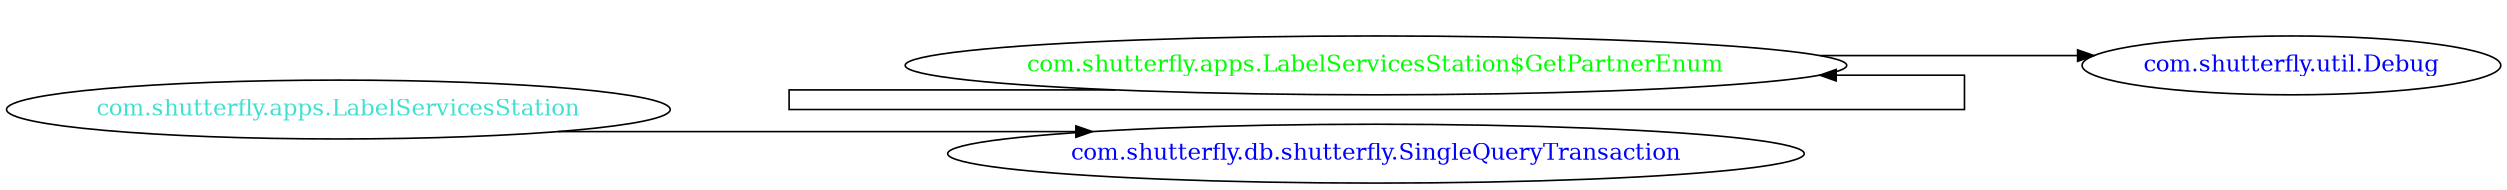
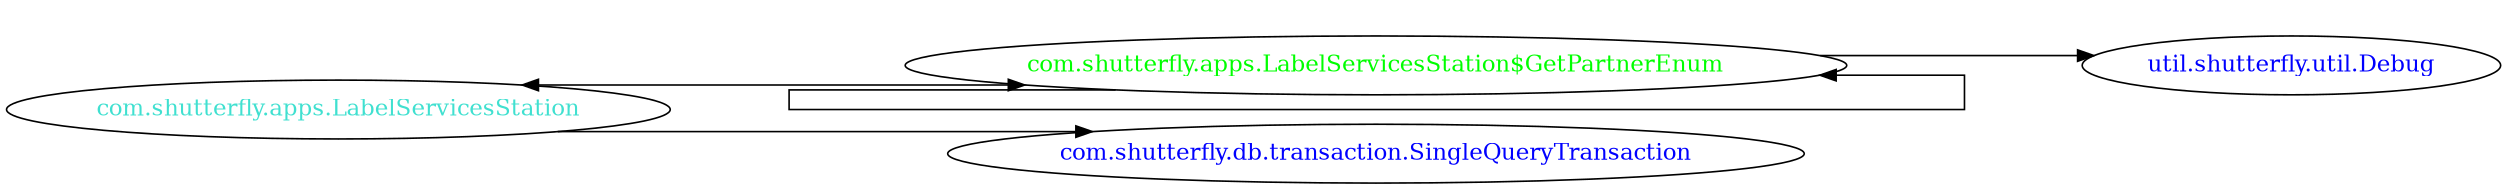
node "com.shutterfly.util.Debug": label "com.shutterfly.util.Debug" -> "util.shutterfly.util.Debug"
edge "com.shutterfly.apps.LabelServicesStation$GetPartnerEnum" -- "com.shutterfly.apps.LabelServicesStation": added
node "com.shutterfly.db.shutterfly.SingleQueryTransaction": label "com.shutterfly.db.shutterfly.SingleQueryTransaction" -> "com.shutterfly.db.transaction.SingleQueryTransaction"
